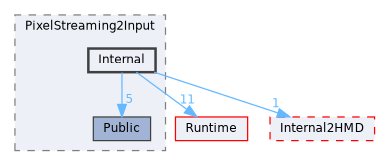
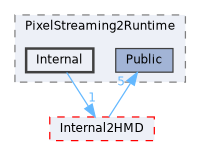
cluster "PixelStreaming2Input": label "PixelStreaming2Input" -> "PixelStreaming2Runtime"
edge "Internal" -> "Public": now "Internal2HMD" -> "Public"
node "Runtime": removed
